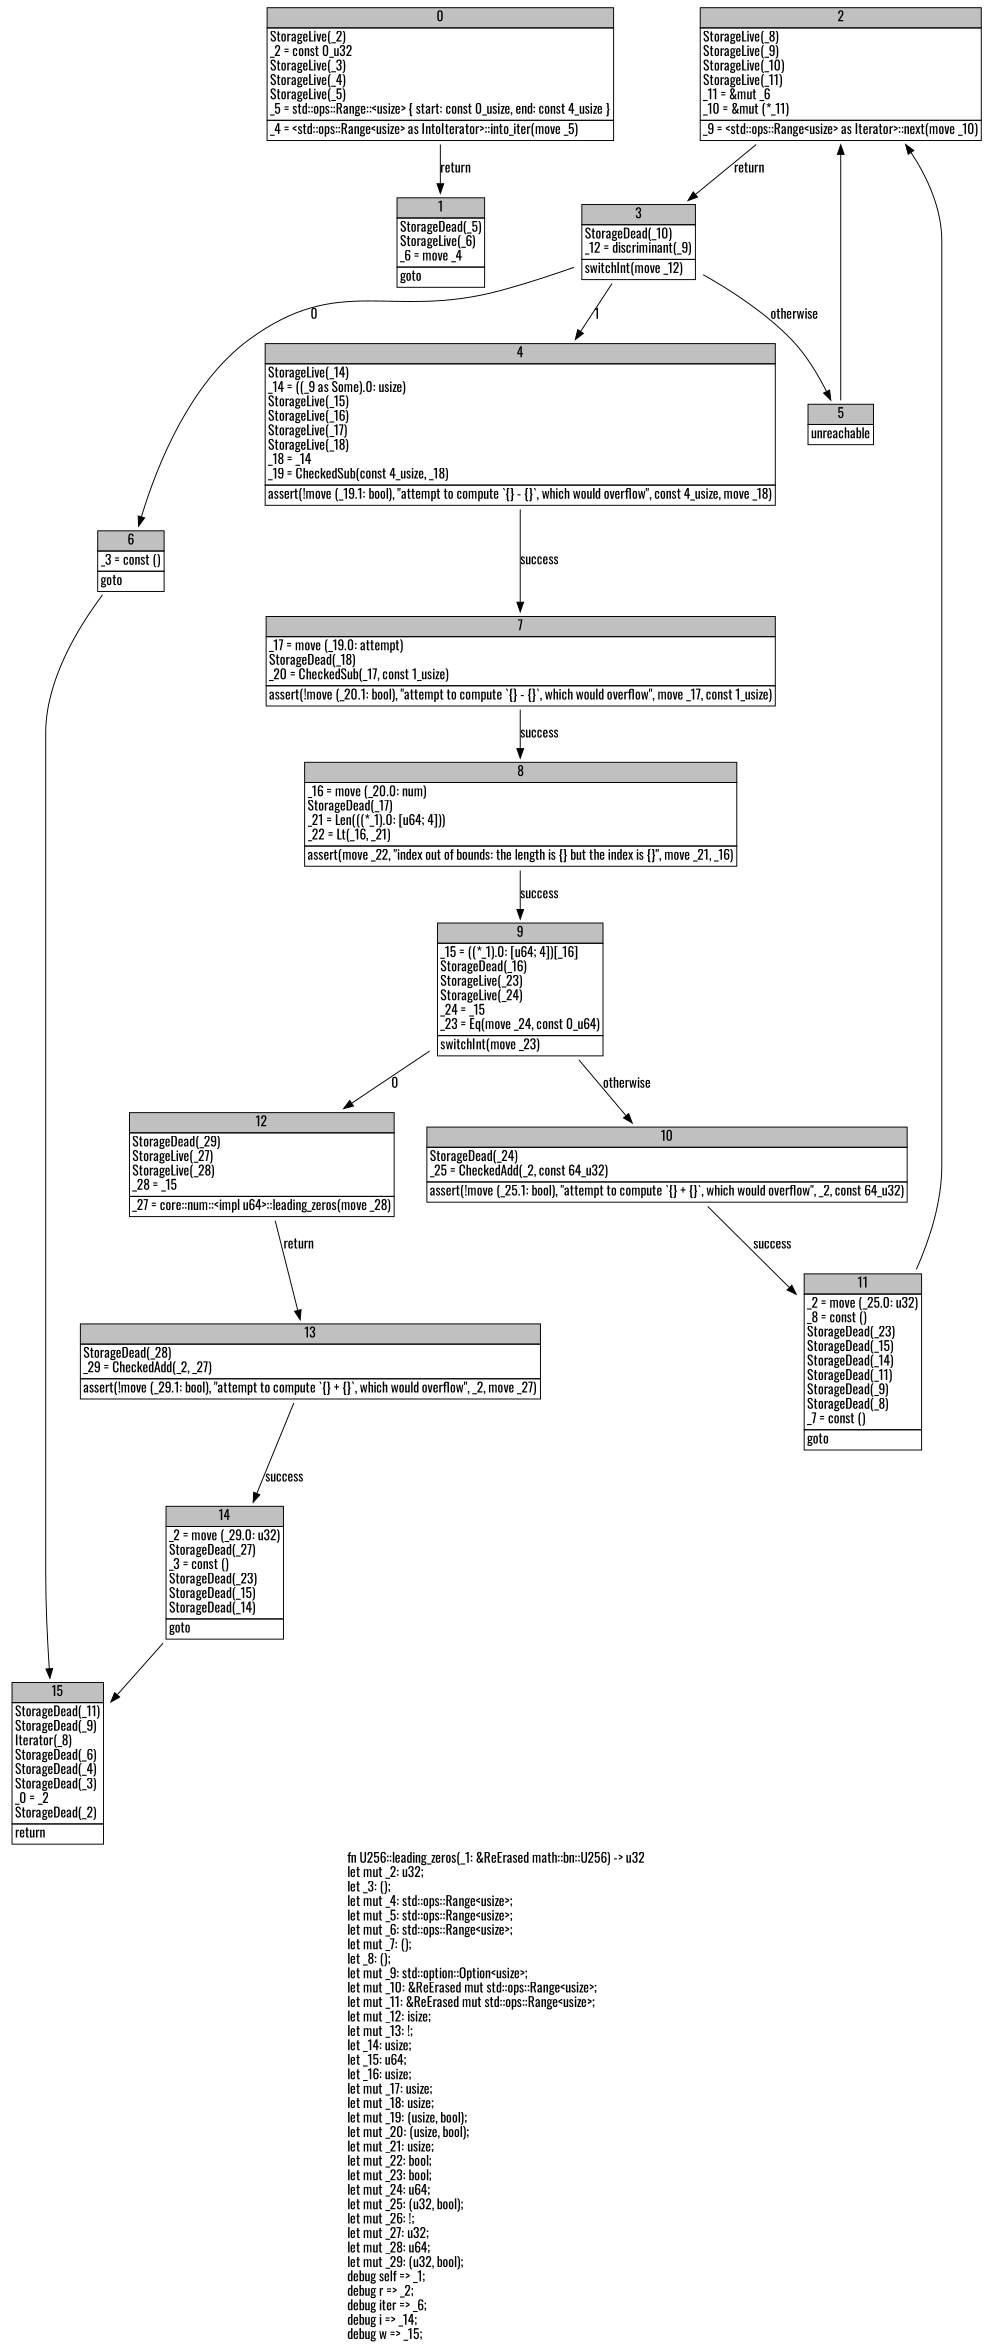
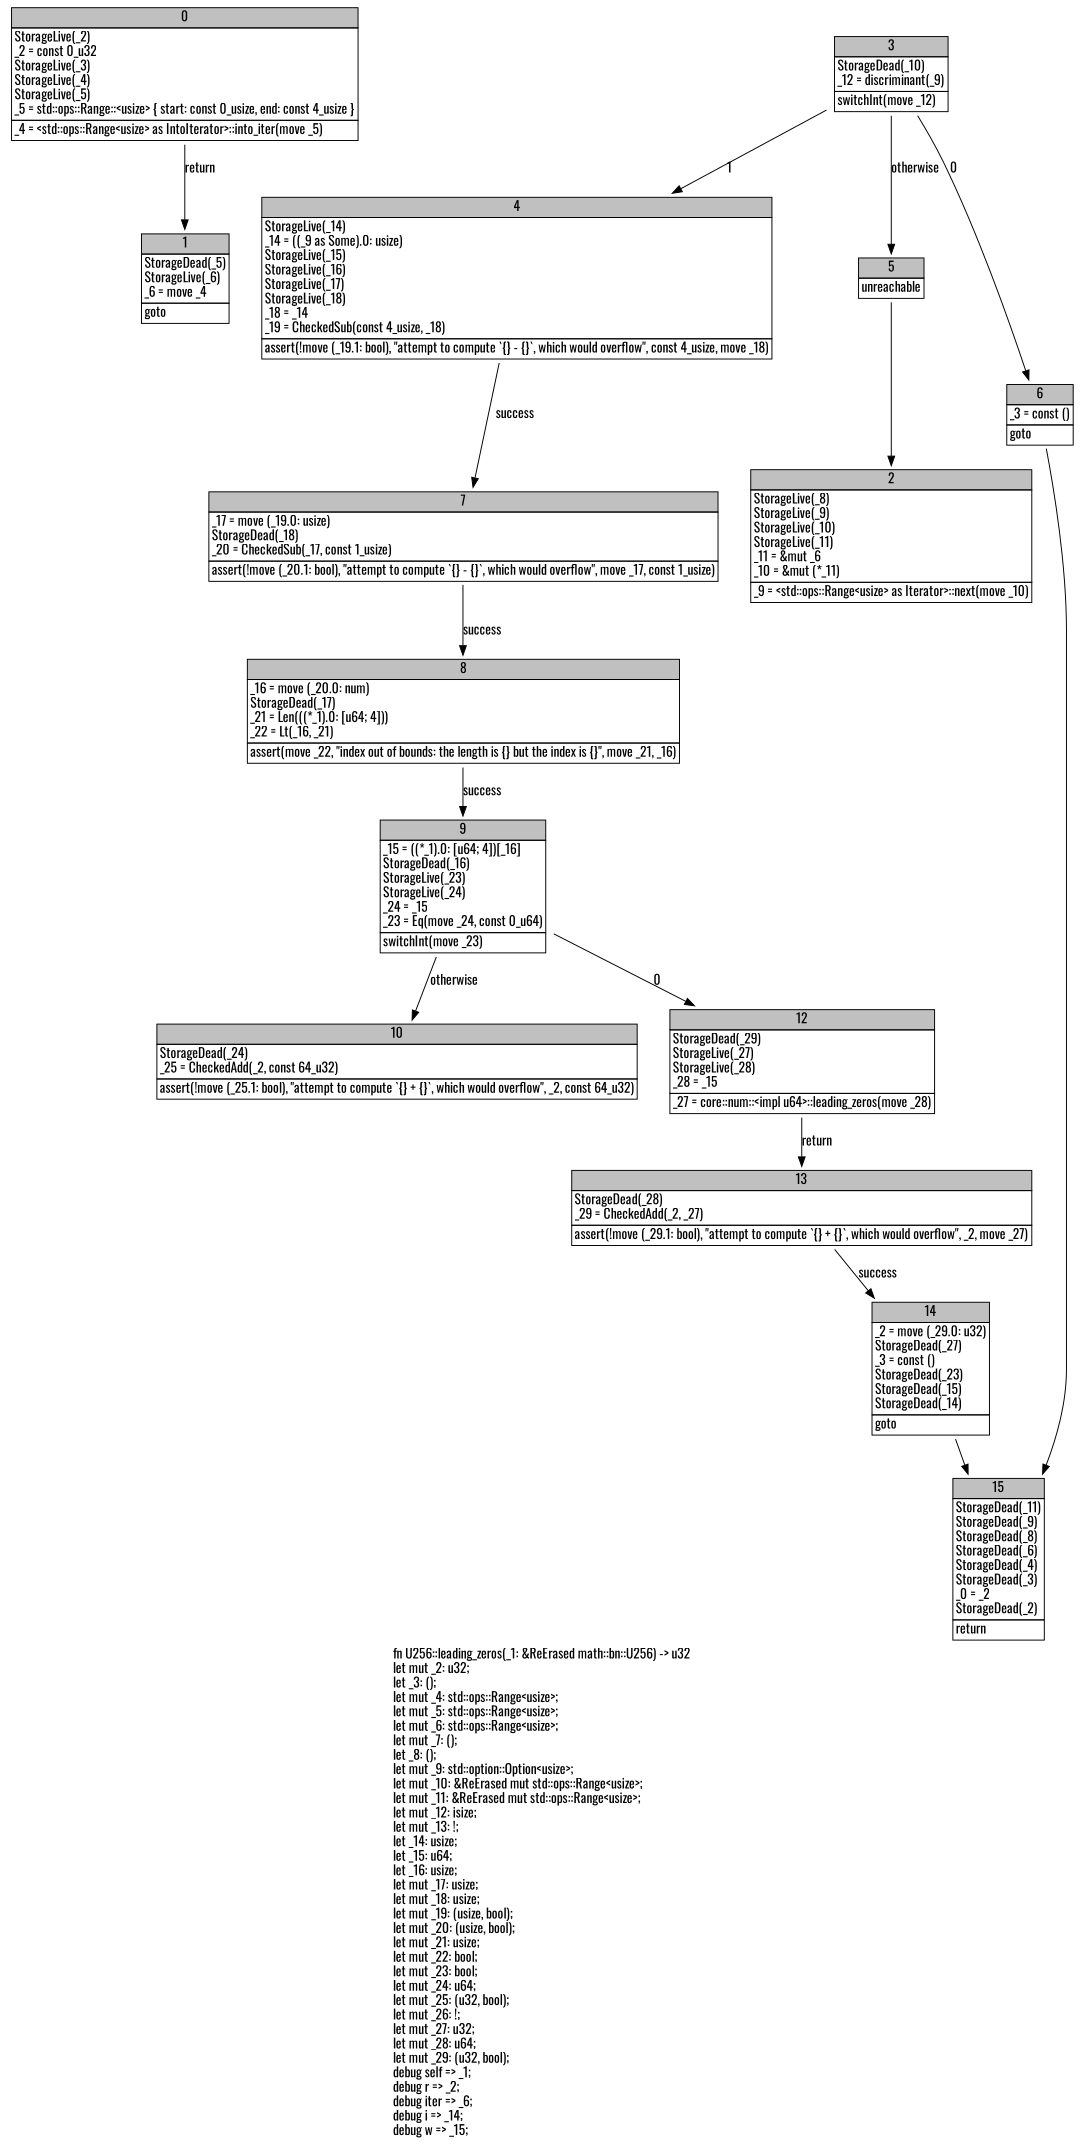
edge "2" -> "3": removed, label "return"
node "7": text "_17 = move (_19.0: attempt)" -> "_17 = move (_19.0: usize)"
node "11": removed
node "15": text "Iterator(_8)" -> "StorageDead(_8)"
